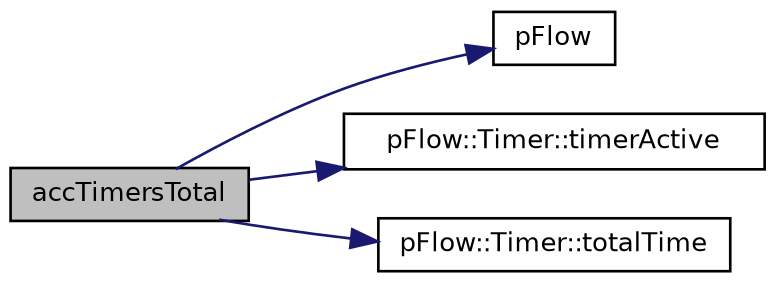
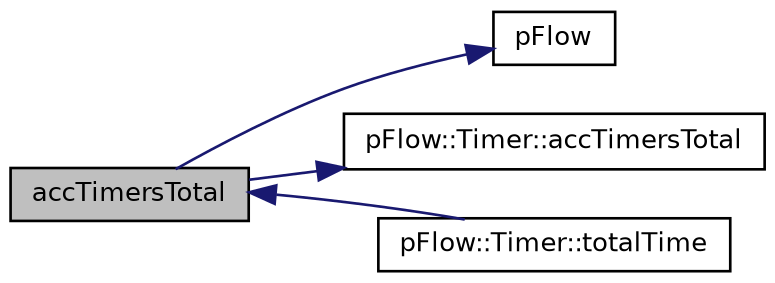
node "pFlow::Timer::timerActive": label "pFlow::Timer::timerActive" -> "pFlow::Timer::accTimersTotal"
edge "accTimersTotal" -> "pFlow::Timer::totalTime": reversed
